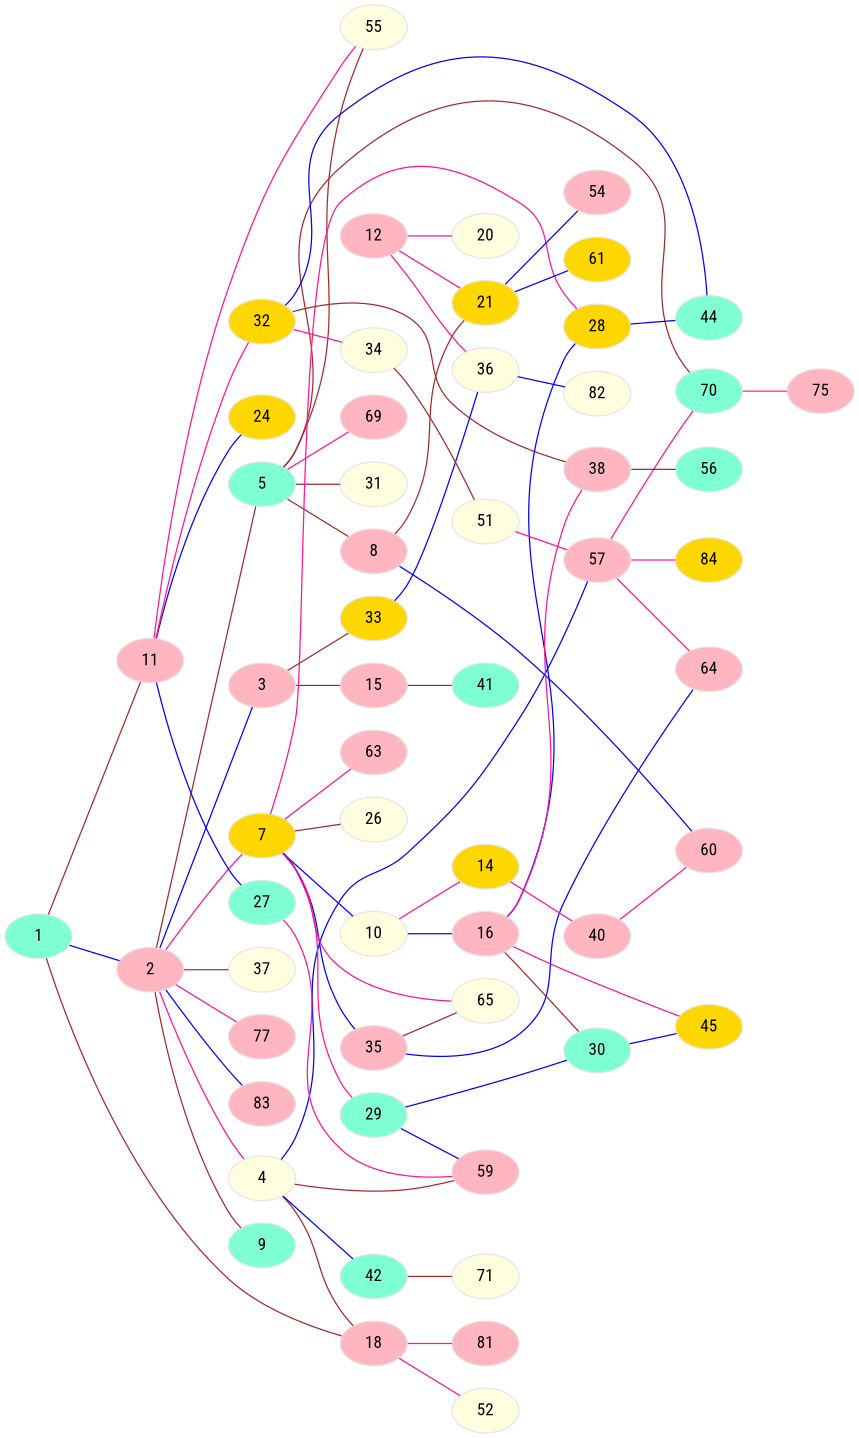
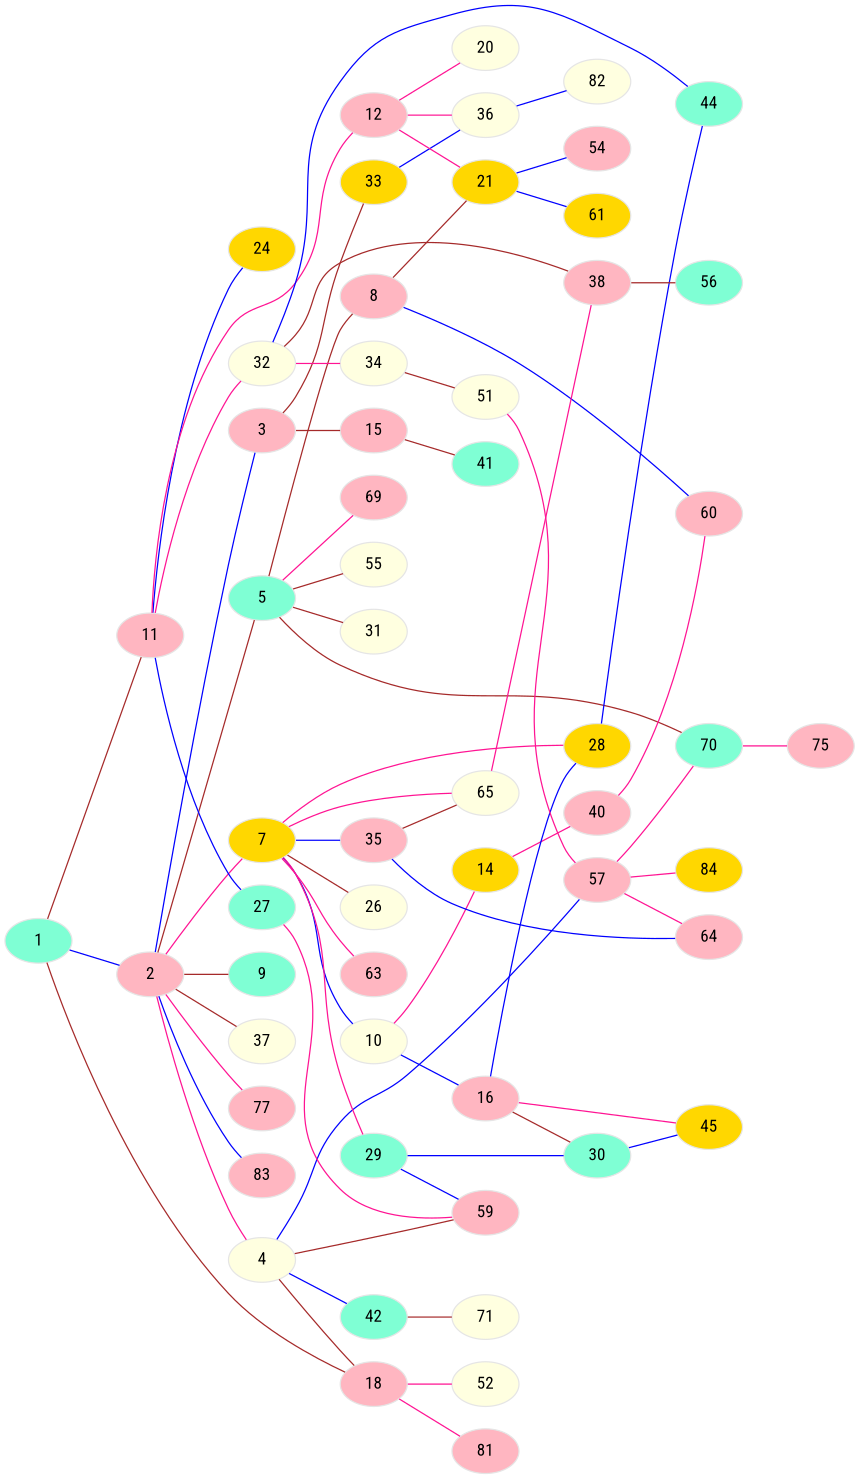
node "32": fillcolor gold -> lightyellow
edge "55" -- "11": now "12" -- "11"
edge "38" -- "16": now "38" -- "65"
